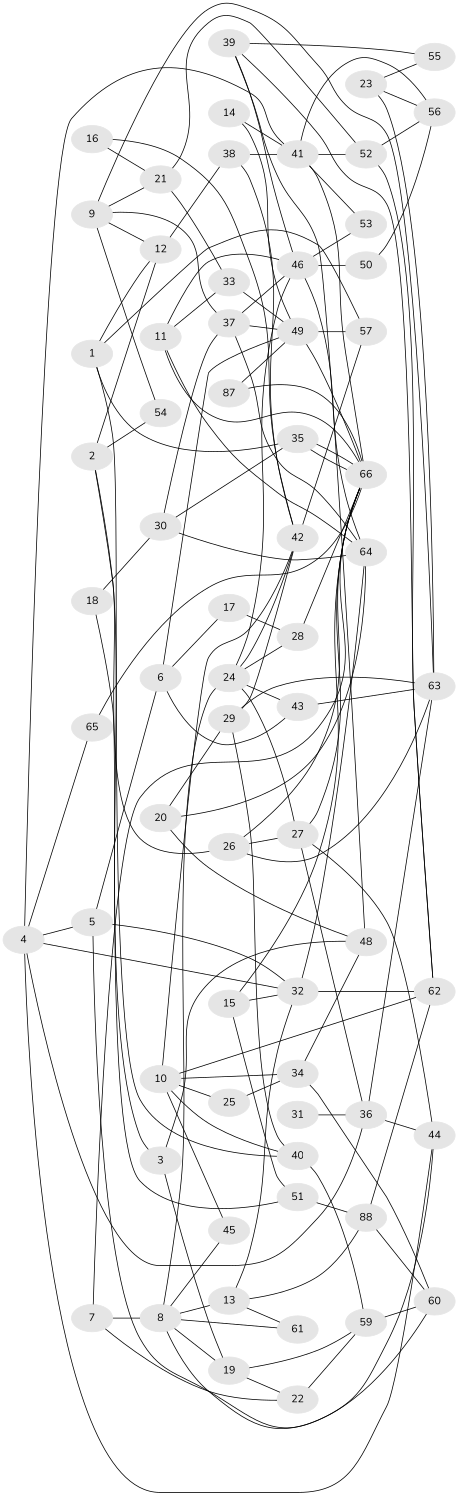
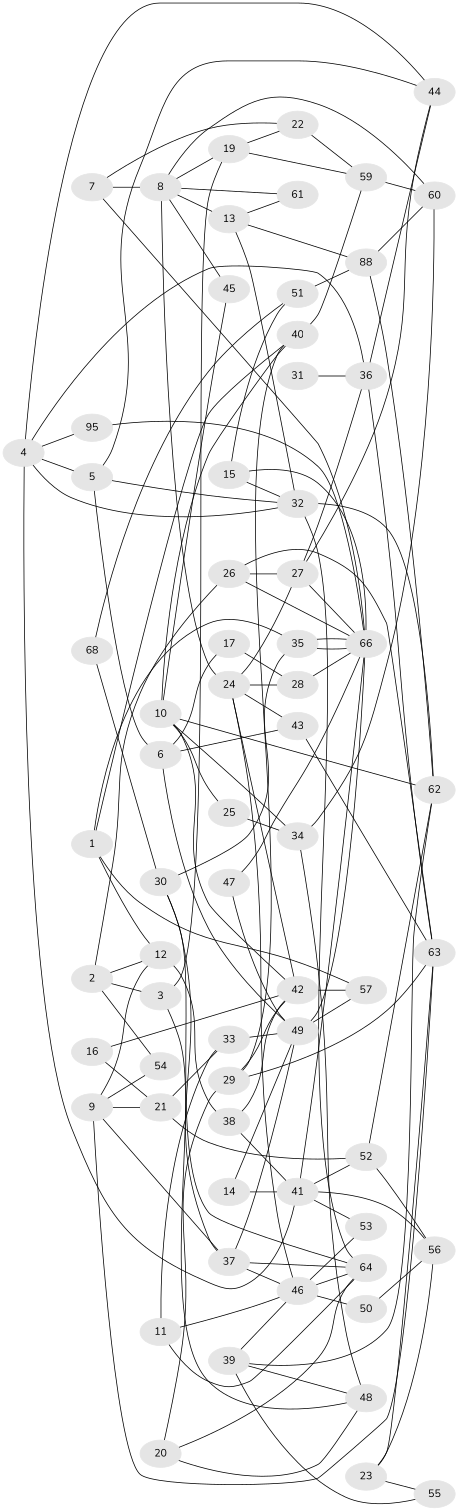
node "87": label "87" -> "47"
edge "11" -- "66": removed
node "18": label "18" -> "68"
node "65": label "65" -> "95"
